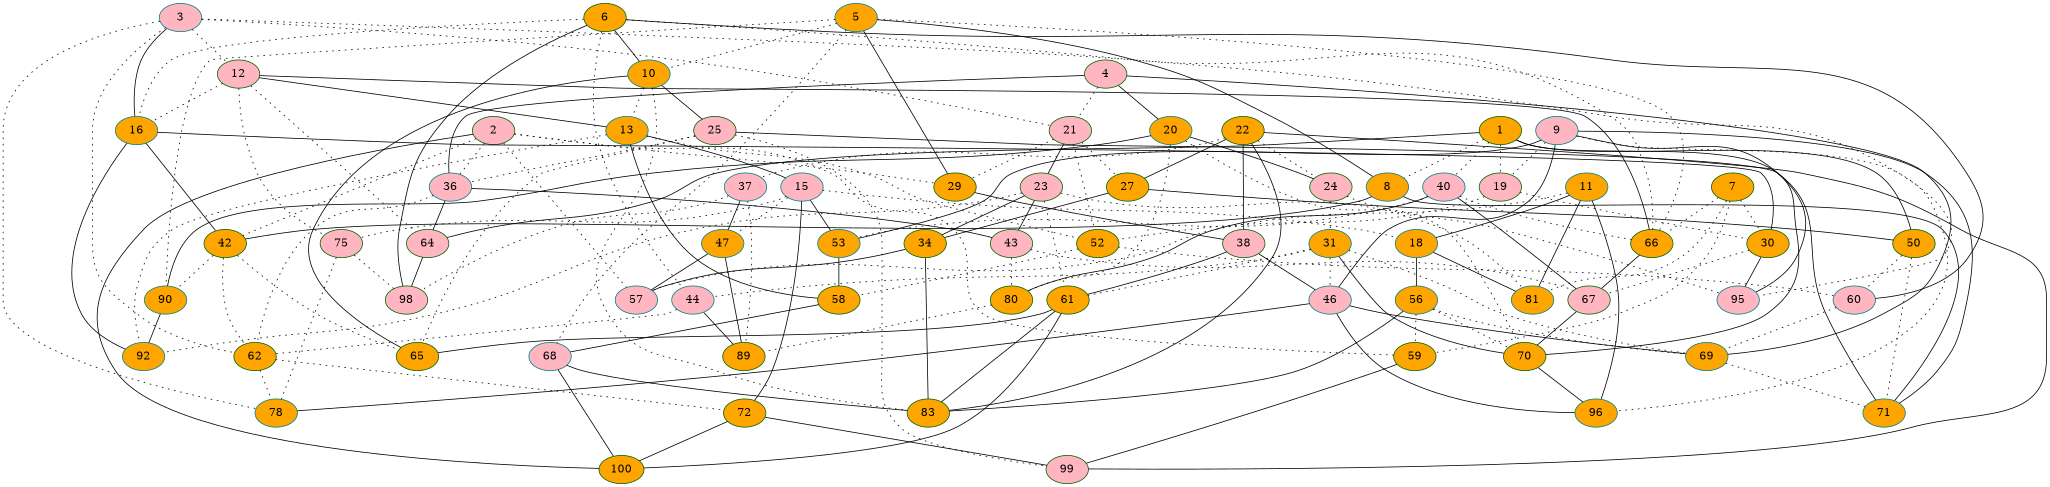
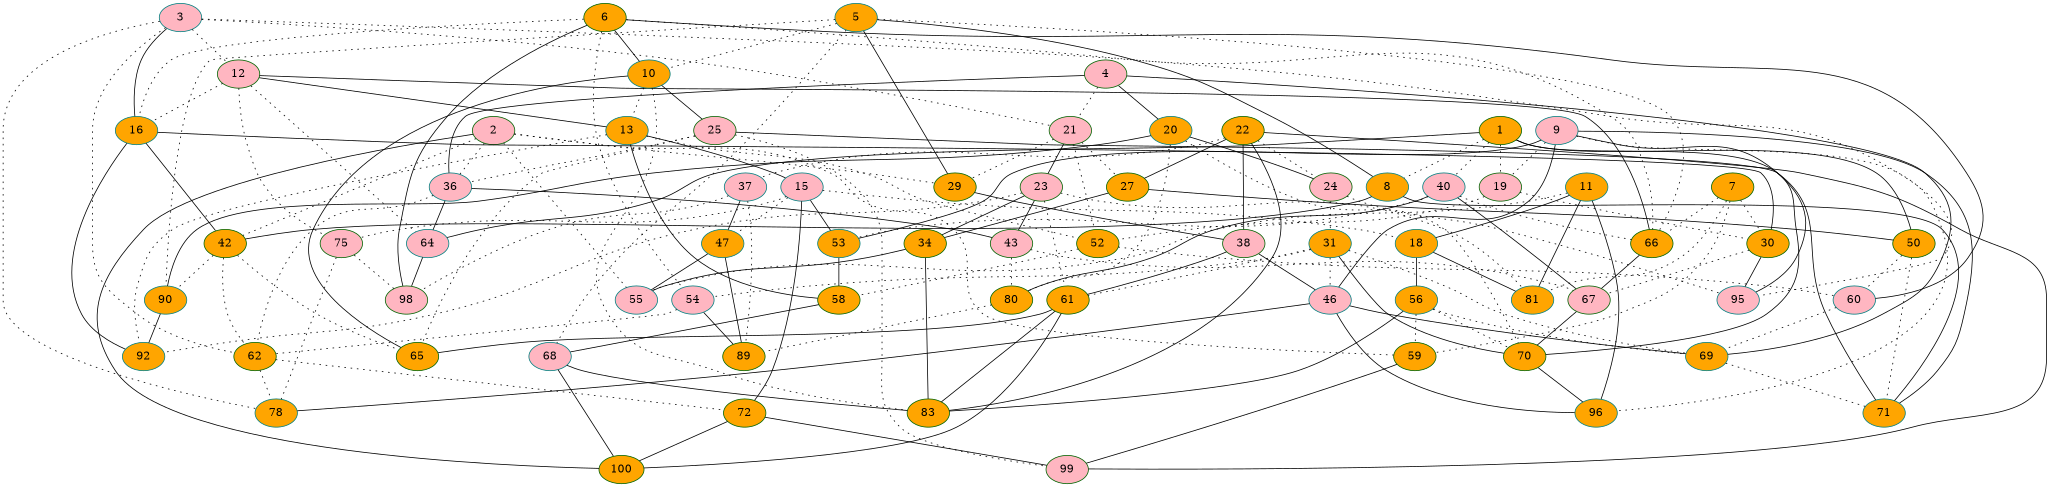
node "64": color darkgreen -> teal
node "57": label "57" -> "55"
node "44": label "44" -> "54"
